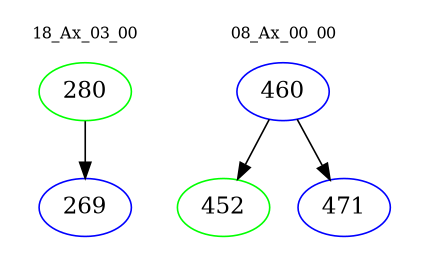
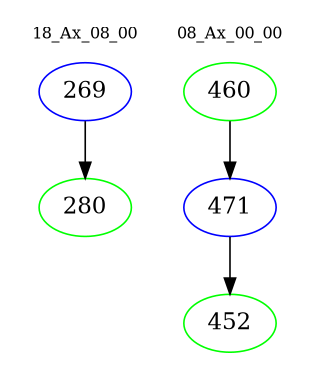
cluster "18_Ax_03_00": label "18_Ax_03_00" -> "18_Ax_08_00"
node "460": color blue -> green
edge "280" -> "269": reversed
edge "460" -> "452": now "471" -> "452"
